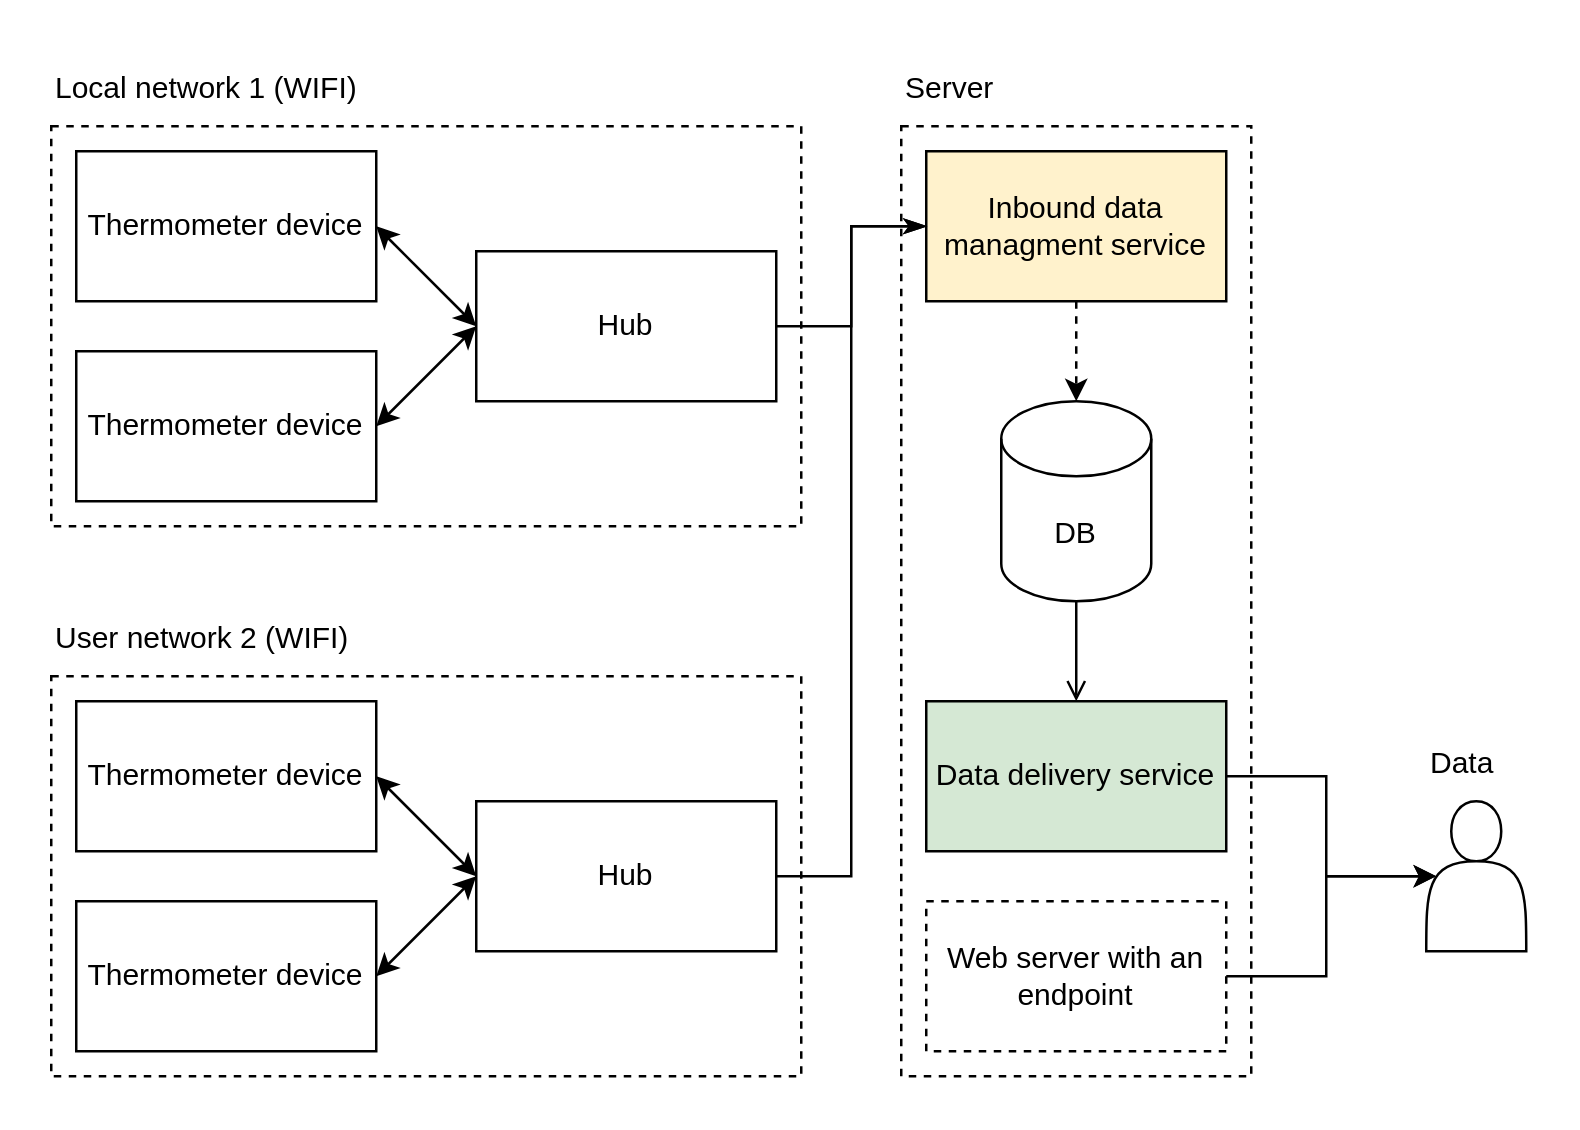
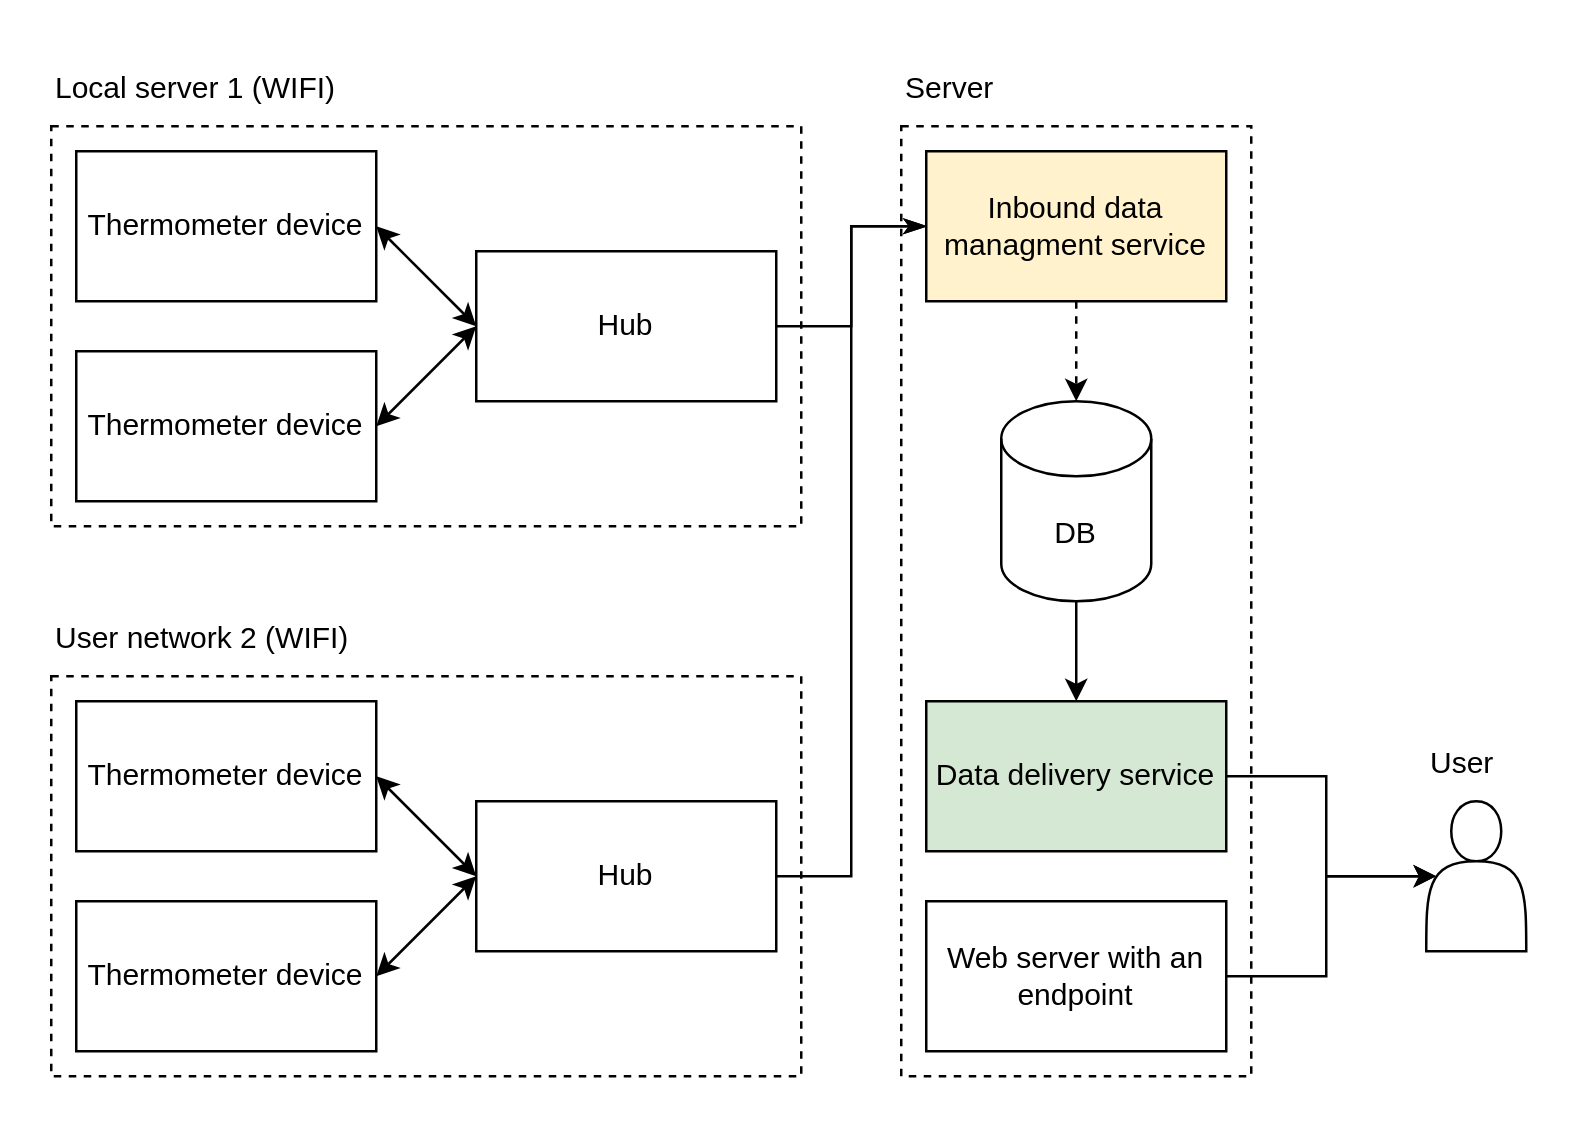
node "Local network 1 (WIFI)": label "Local network 1 (WIFI)" -> "Local server 1 (WIFI)"
edge "DB" -> "Data delivery service": arrowhead open -> classic
node "Data": label "Data" -> "User"
node "Web server with an endpoint": style dashed -> solid
